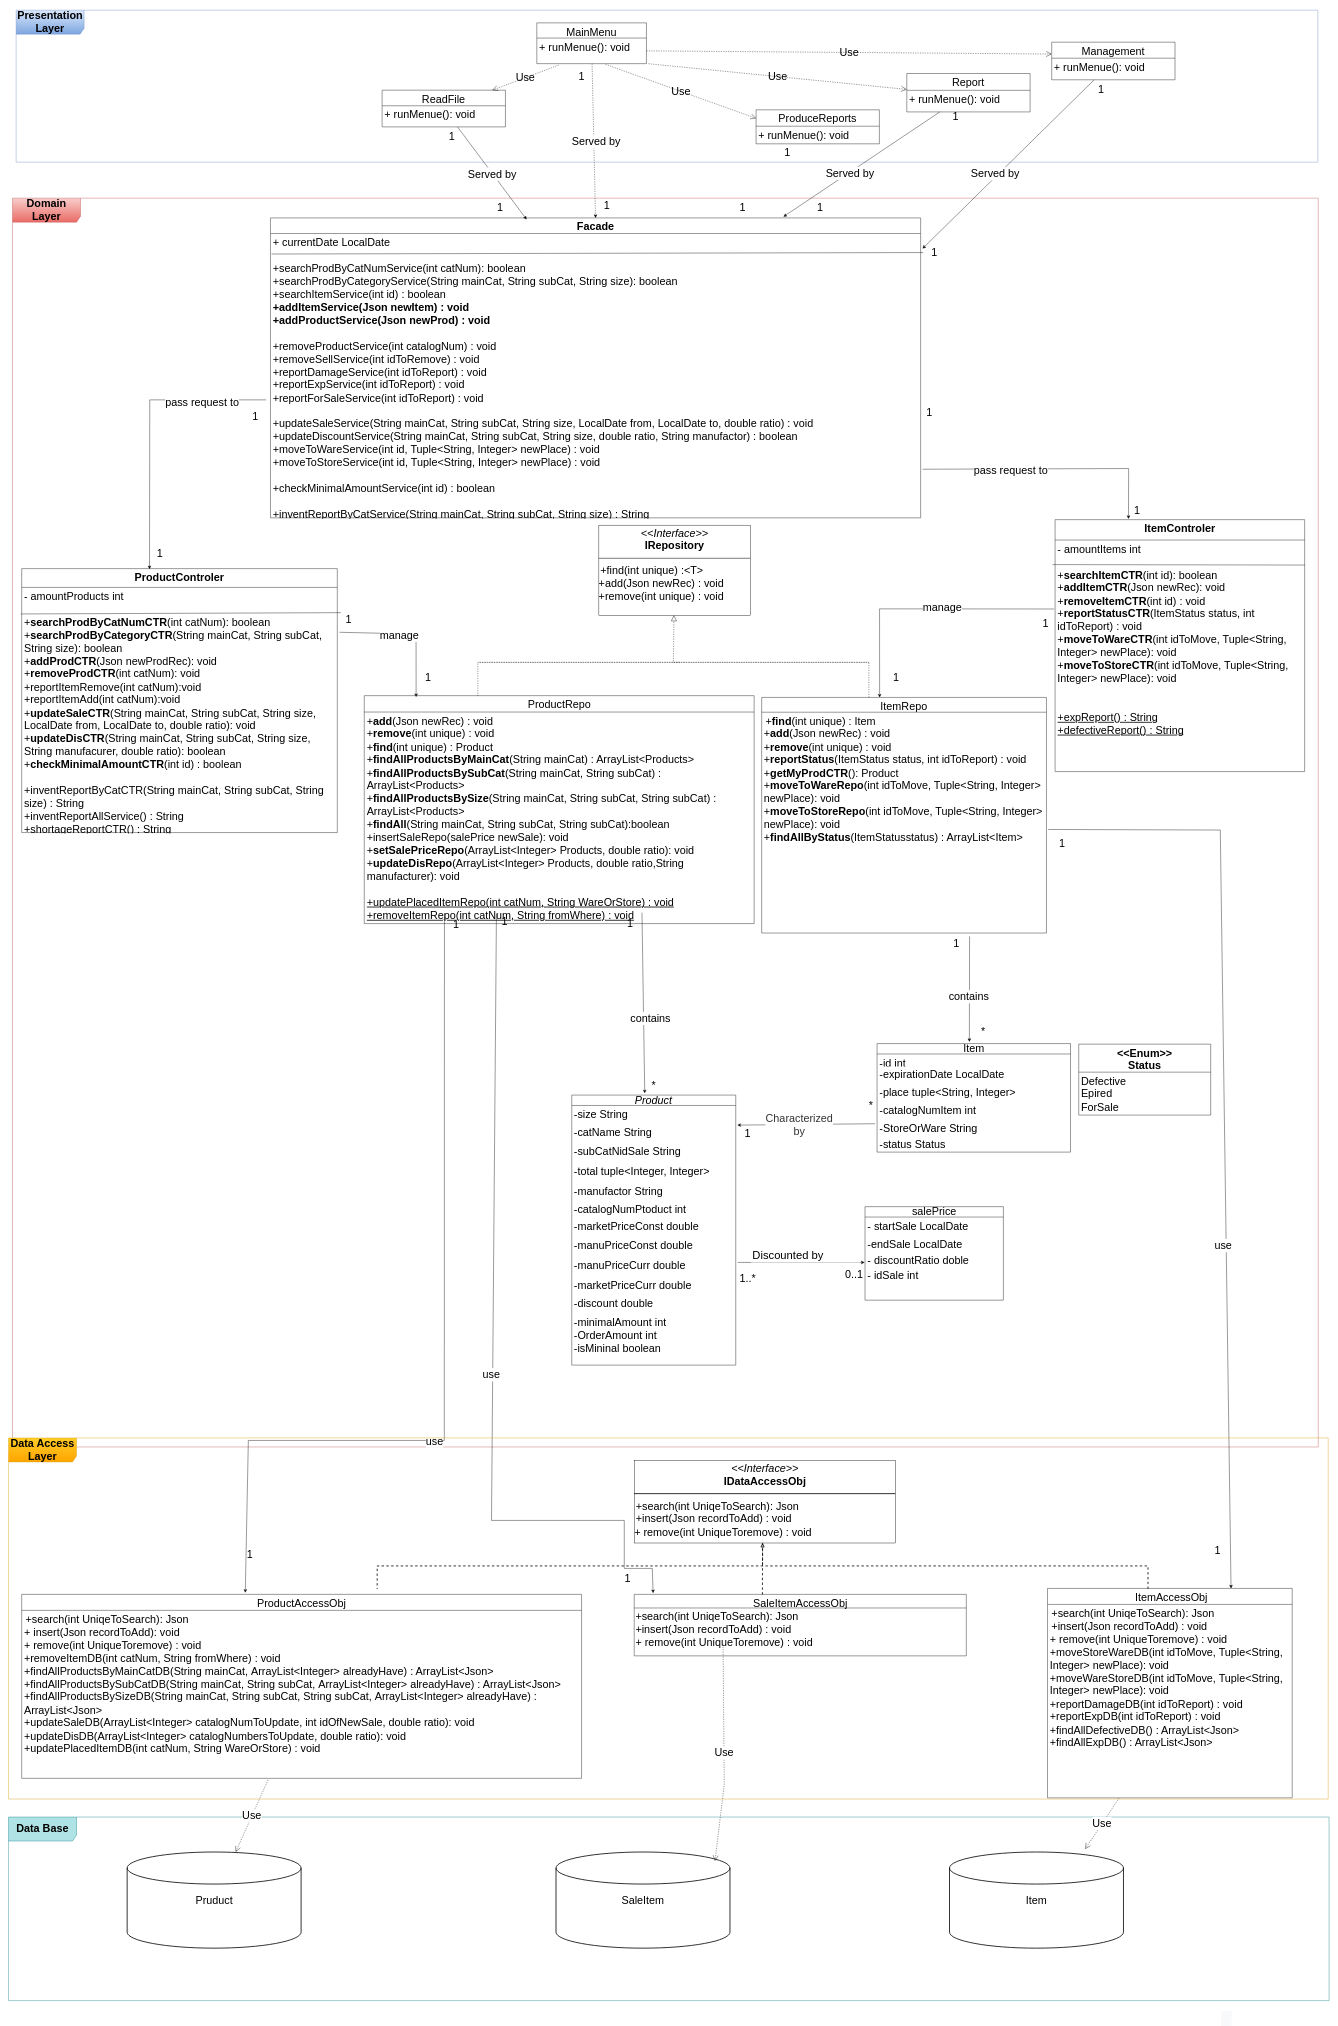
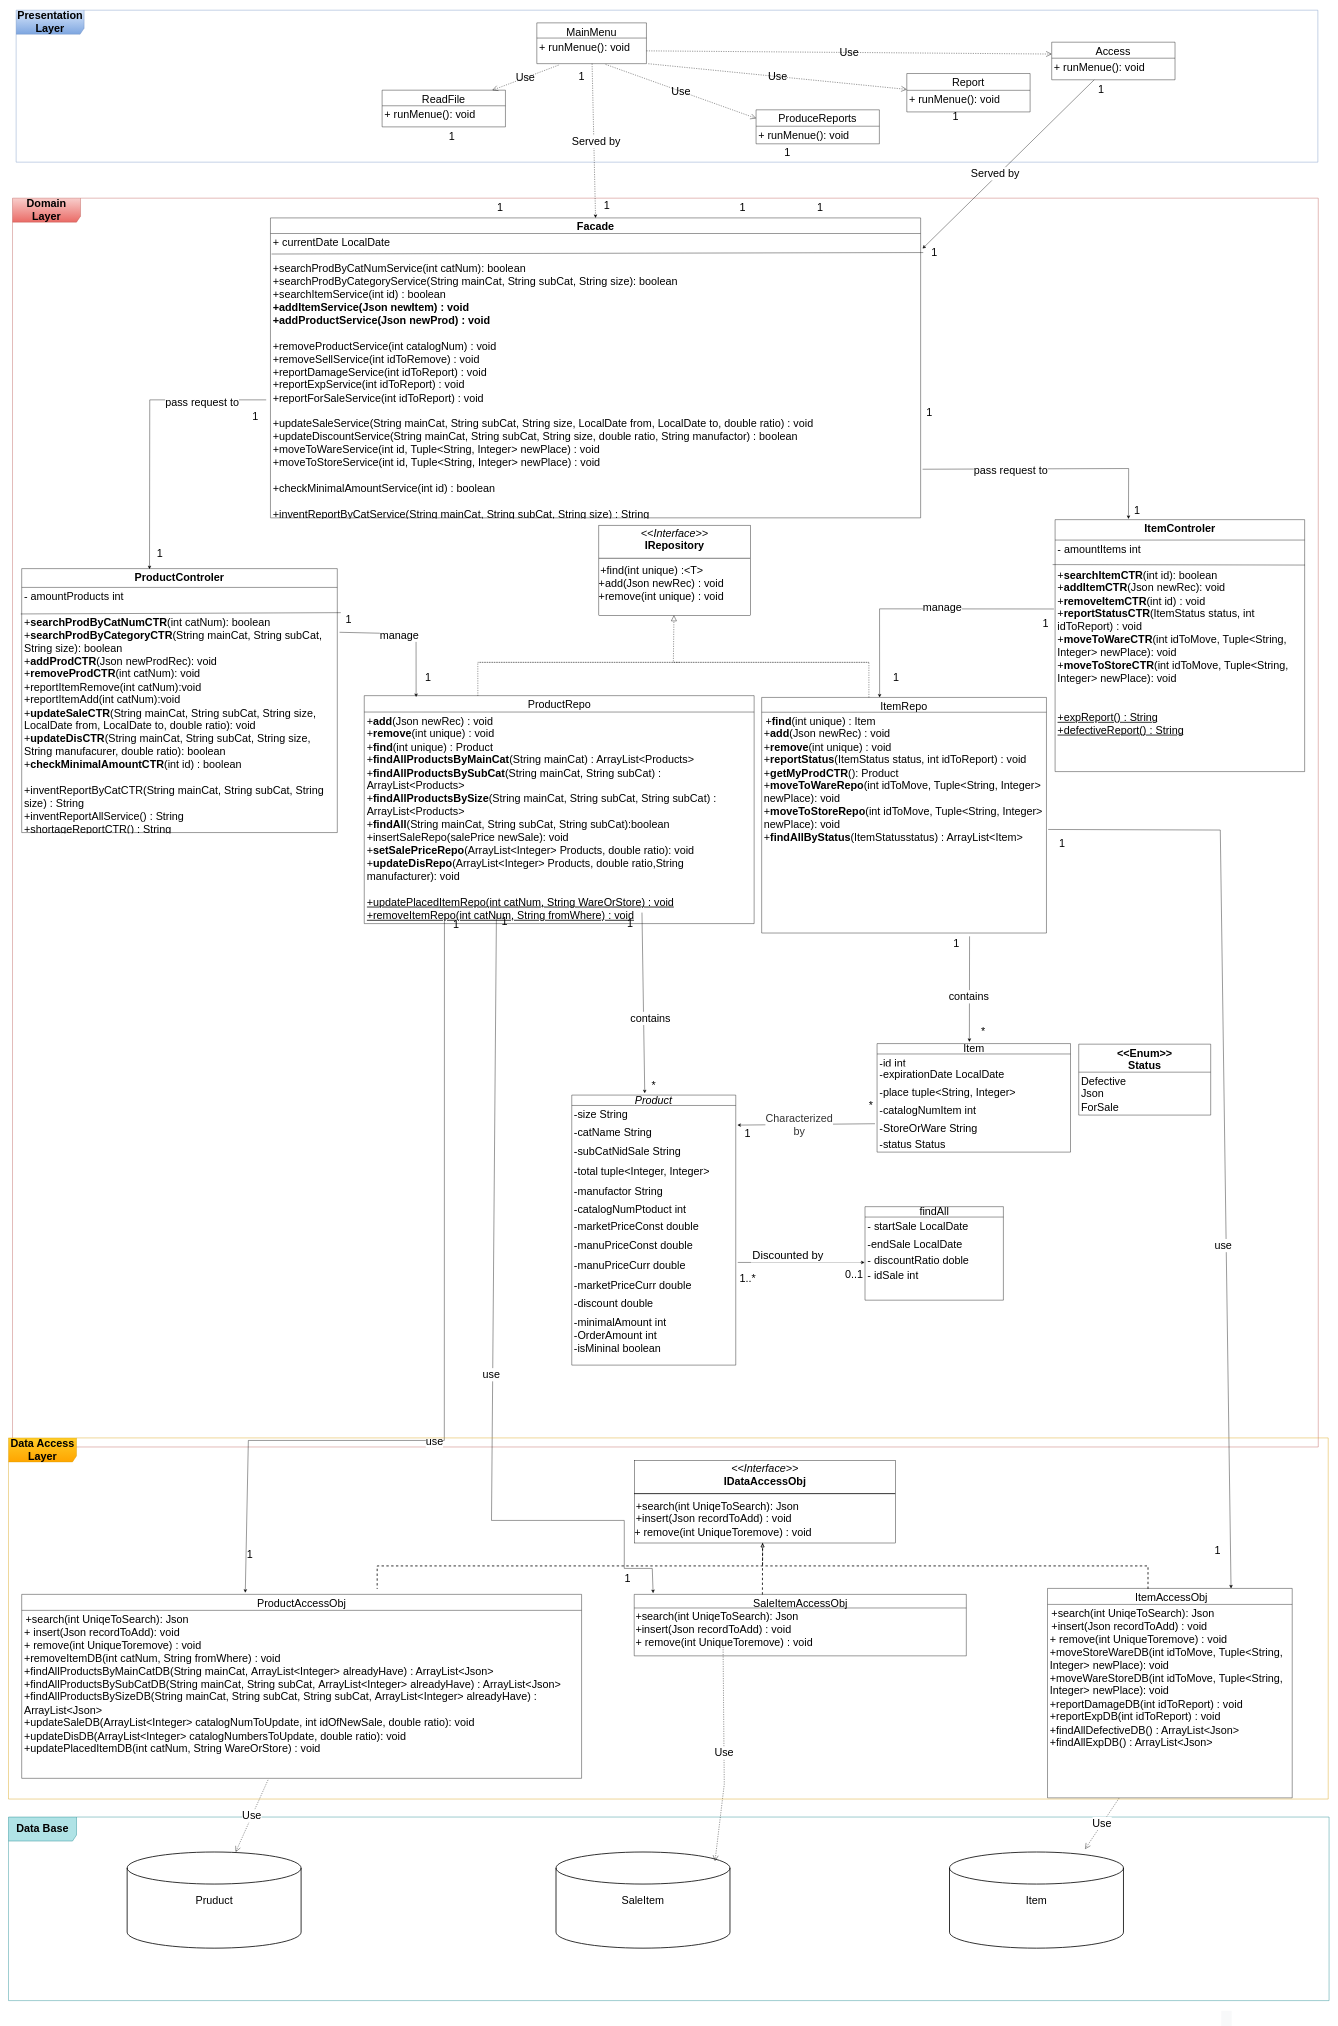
node "Management": label "Management" -> "Access"
edge "Report" -> "Facade": removed, label "Served by"
edge "ReadFile" -> "Facade": removed, label "Served by"
node "Defective Epired ForSale": label "Defective Epired ForSale" -> "Defective Json ForSale"
node "salePrice": label "salePrice" -> "findAll"
